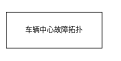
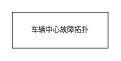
node "车辆中心故障拓扑": moved (54, 30) -> (60, 30)
